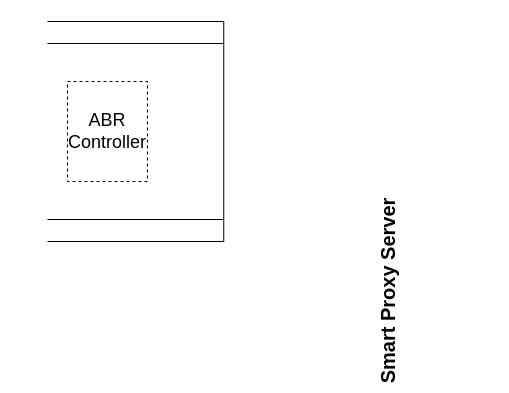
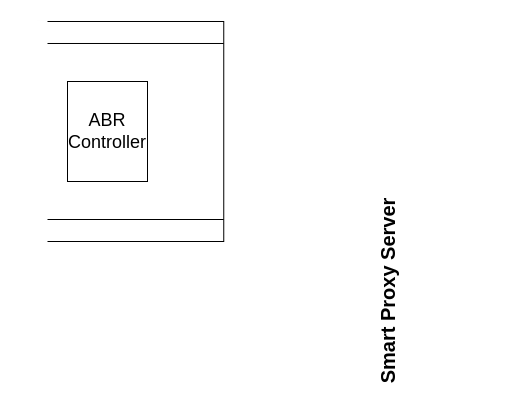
node "ABRController": style dashed -> solid
